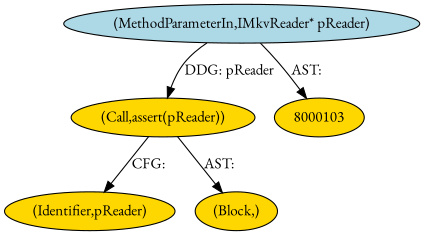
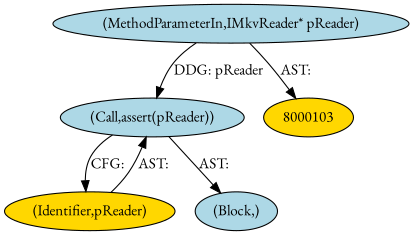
node "(Call,assert(pReader))": fillcolor gold -> lightblue
edge "(Identifier,pReader)" -> "(Call,assert(pReader))": added, label "AST:"
node "(Block,)": fillcolor gold -> lightblue
